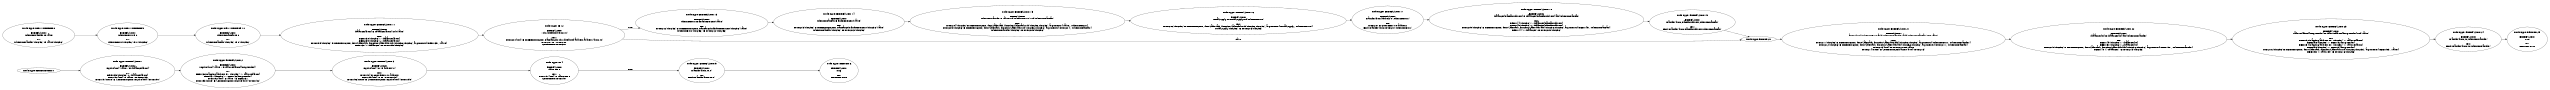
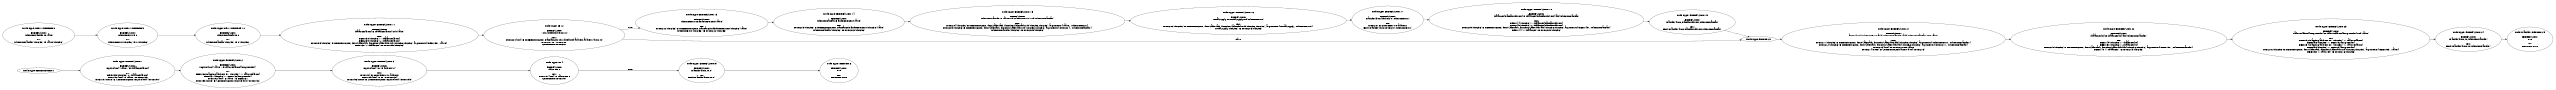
node "Node Type: RETURN 25 EXPRESSION: true IRs: RETURN True": label "Node Type: RETURN 25 EXPRESSION: true IRs: RETURN True" -> "Node Transfer: RETURN 25 EXPRESSION: true IRs: RETURN True"
node "Node Type: RETURN 6 EXPRESSION: msg IRs: RETURN True": label "Node Type: RETURN 6 EXPRESSION: msg IRs: RETURN True" -> "Node Type: RETURN 6 EXPRESSION: true IRs: RETURN True"
